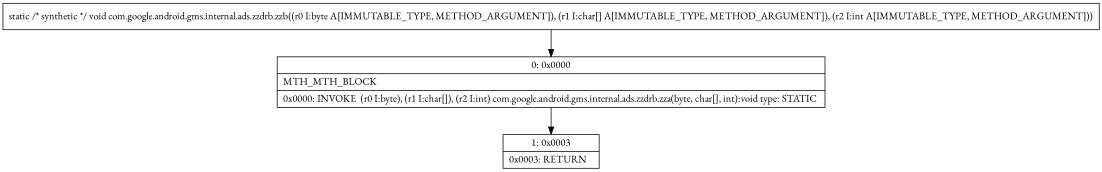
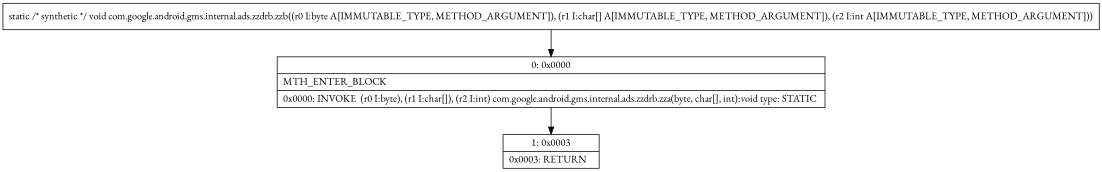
node "0: 0x0000": text "MTH_MTH_BLOCK" -> "MTH_ENTER_BLOCK"
